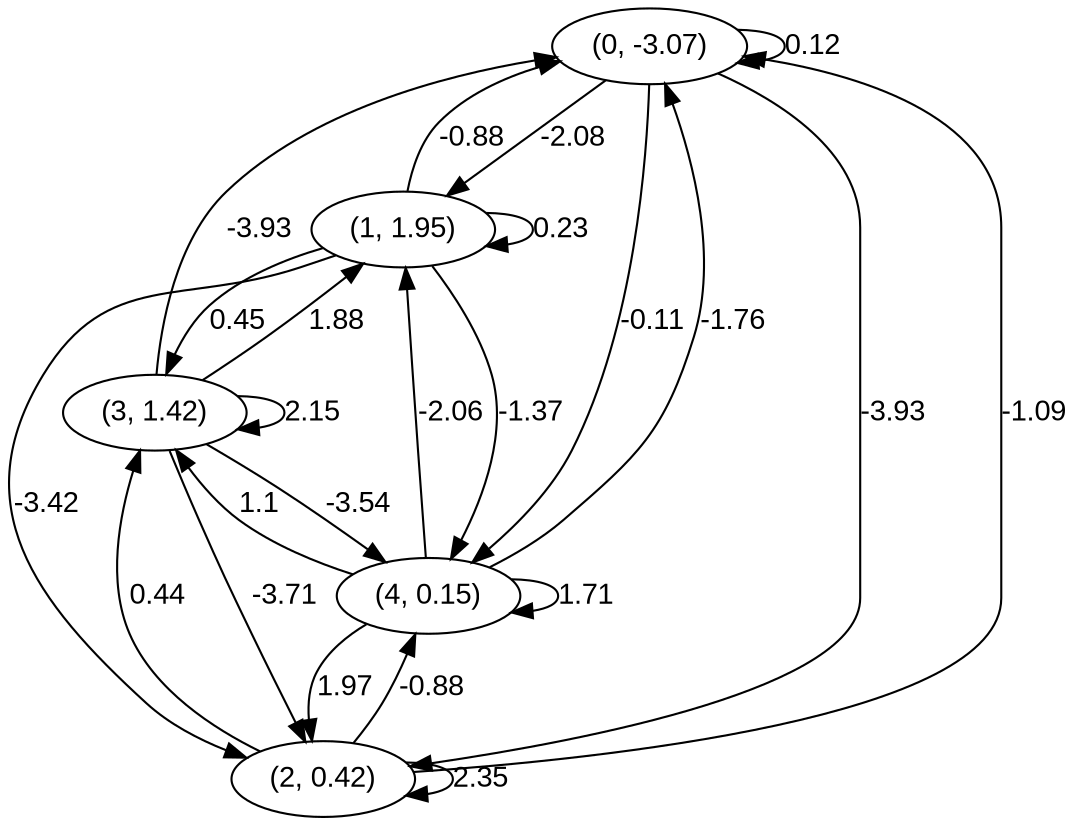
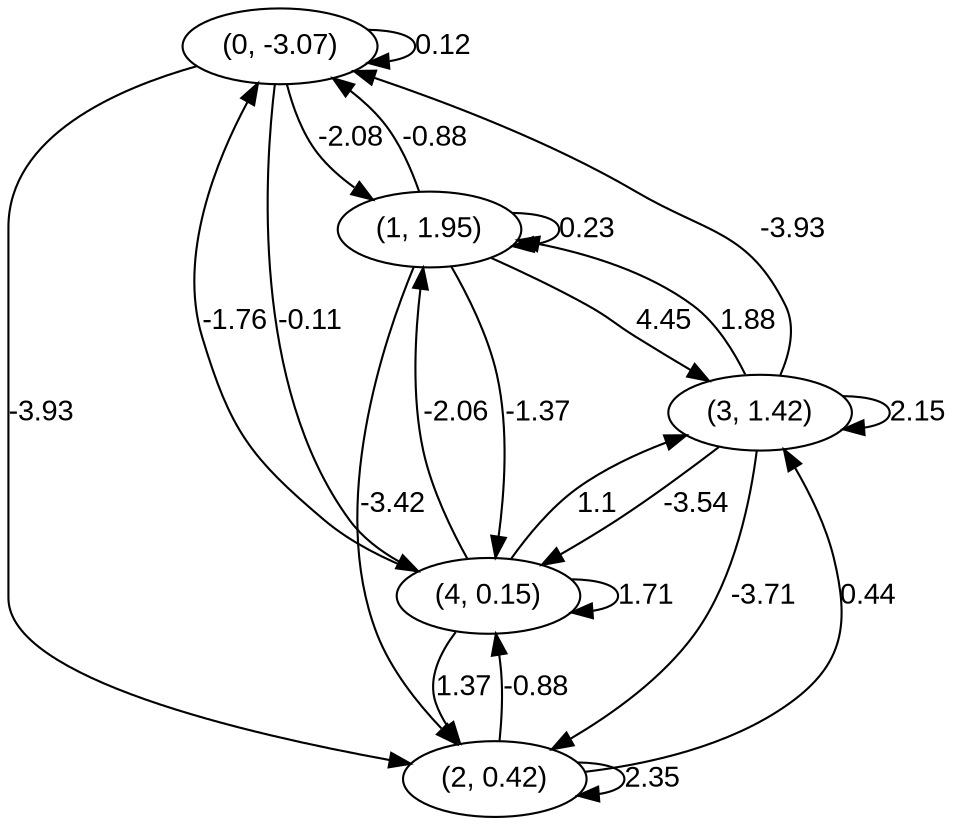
edge "(1, 1.95)" -> "(3, 1.42)": label "0.45" -> "4.45"
edge "(2, 0.42)" -> "(0, -3.07)": removed, label "-1.09"
edge "(4, 0.15)" -> "(2, 0.42)": label "1.97" -> "1.37"
